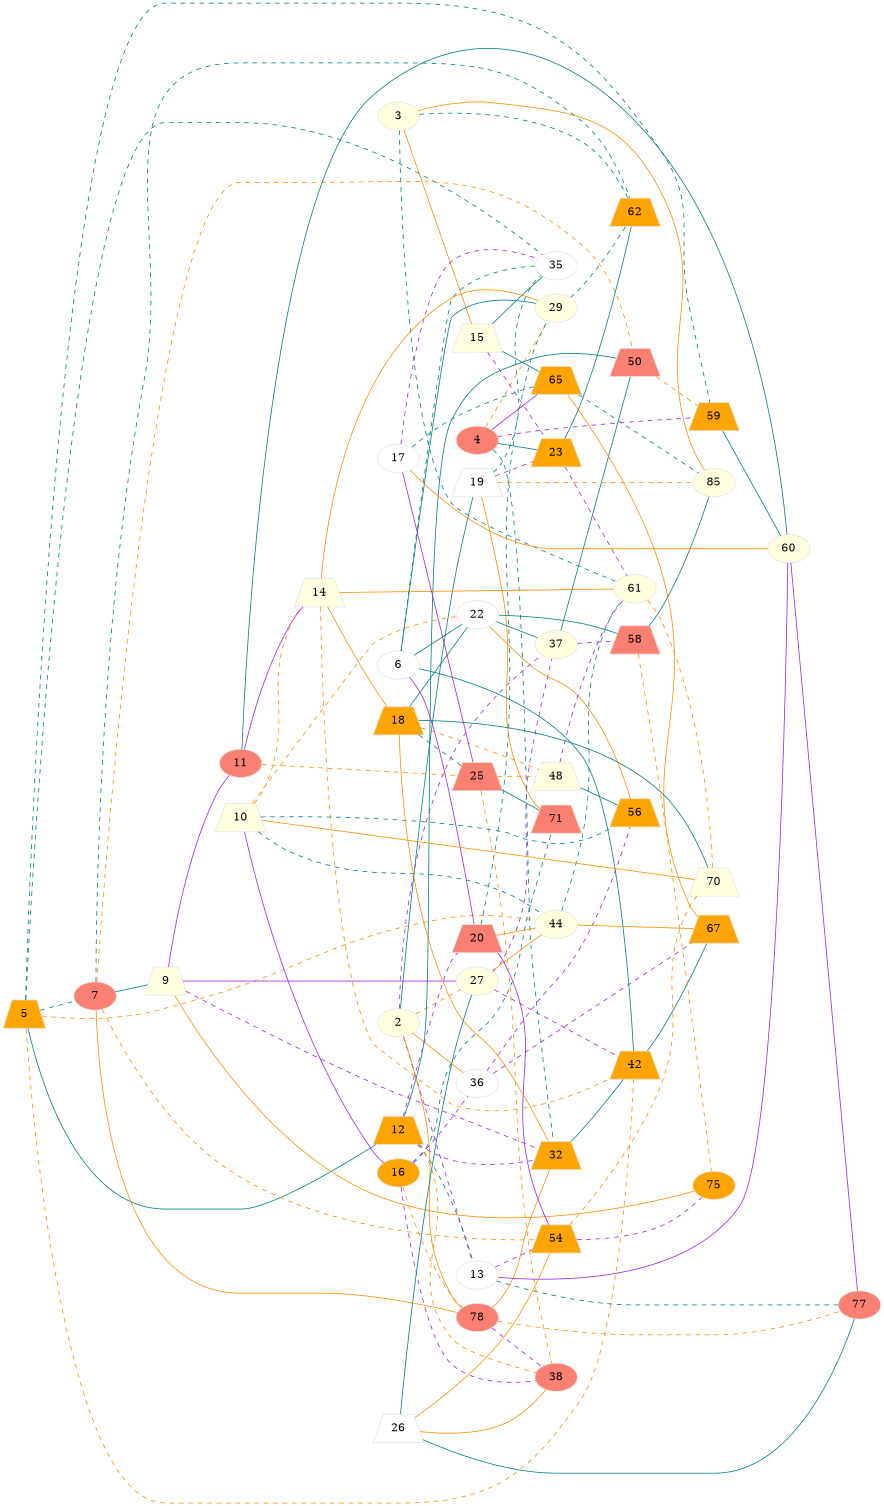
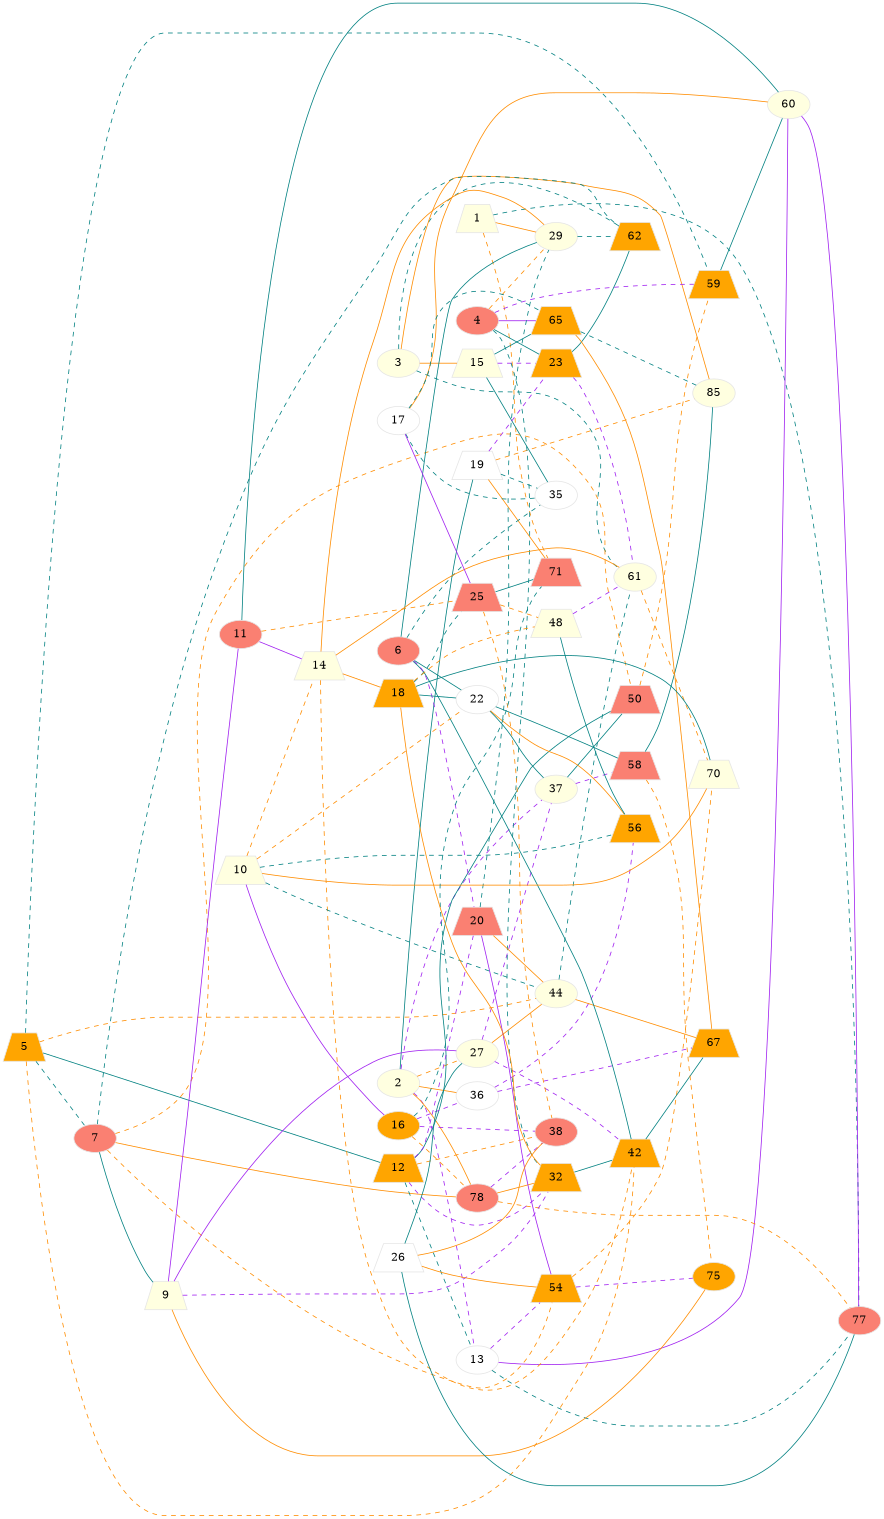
node "1": added
edge "35" -- "17": color purple -> teal
edge "35" -- "5": removed
node "6": fillcolor white -> salmon
edge "6" -- "20": style solid -> dashed
